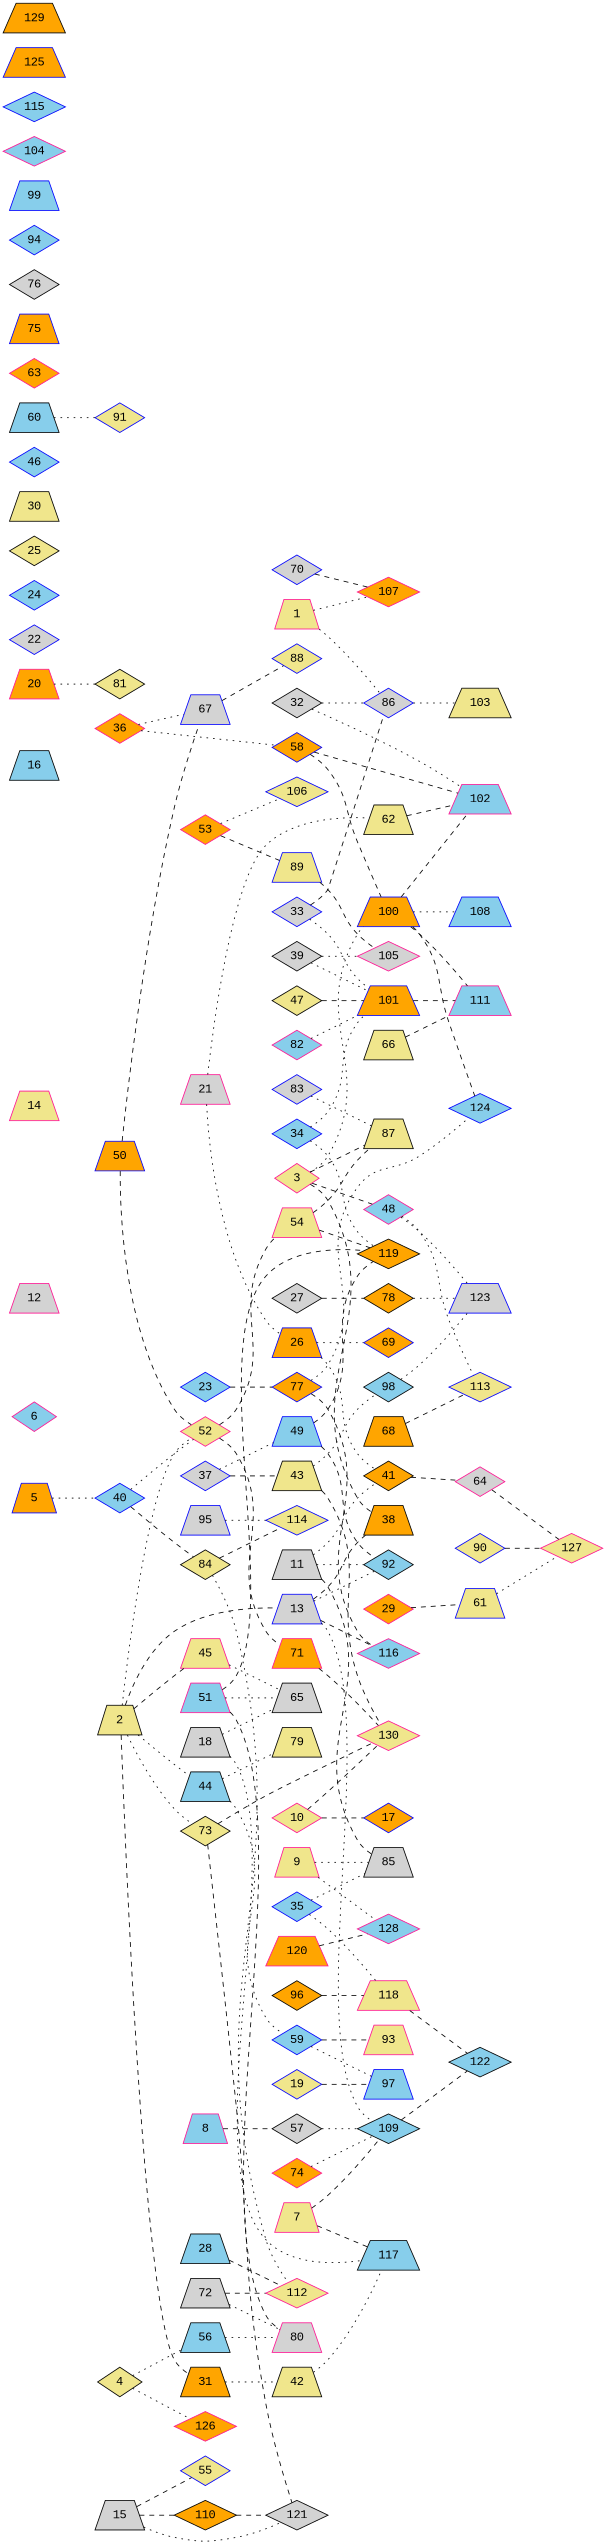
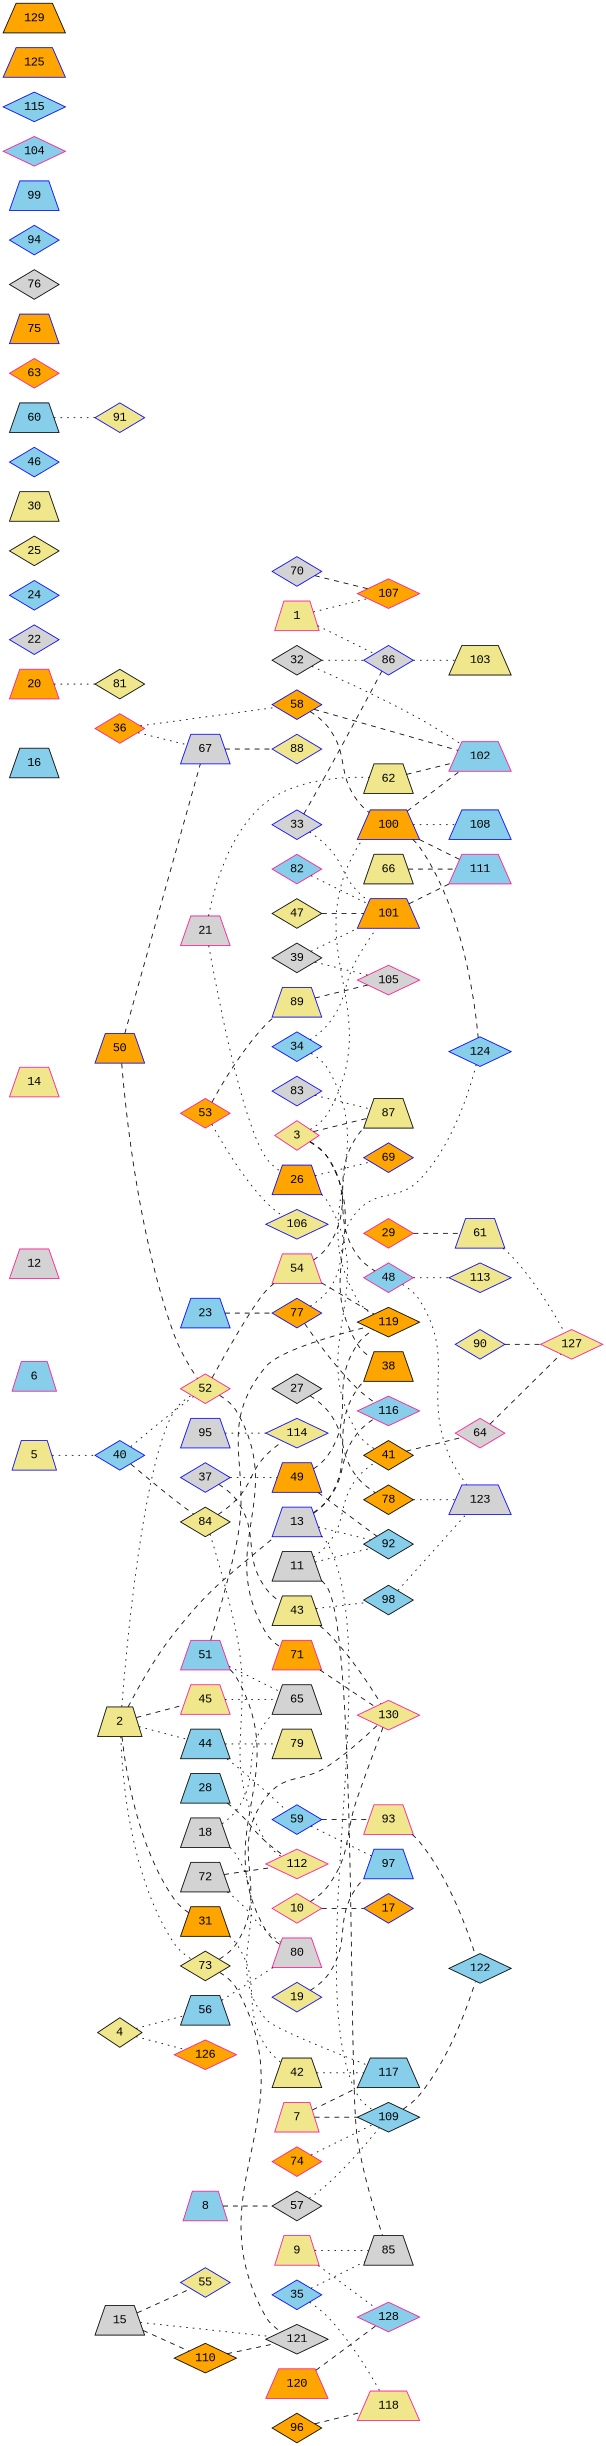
node "23": shape diamond -> trapezium
node "6": shape diamond -> trapezium
node "49": fillcolor skyblue -> orange
node "68": removed
node "5": fillcolor orange -> khaki
edge "118" -- "122": now "93" -- "122"
